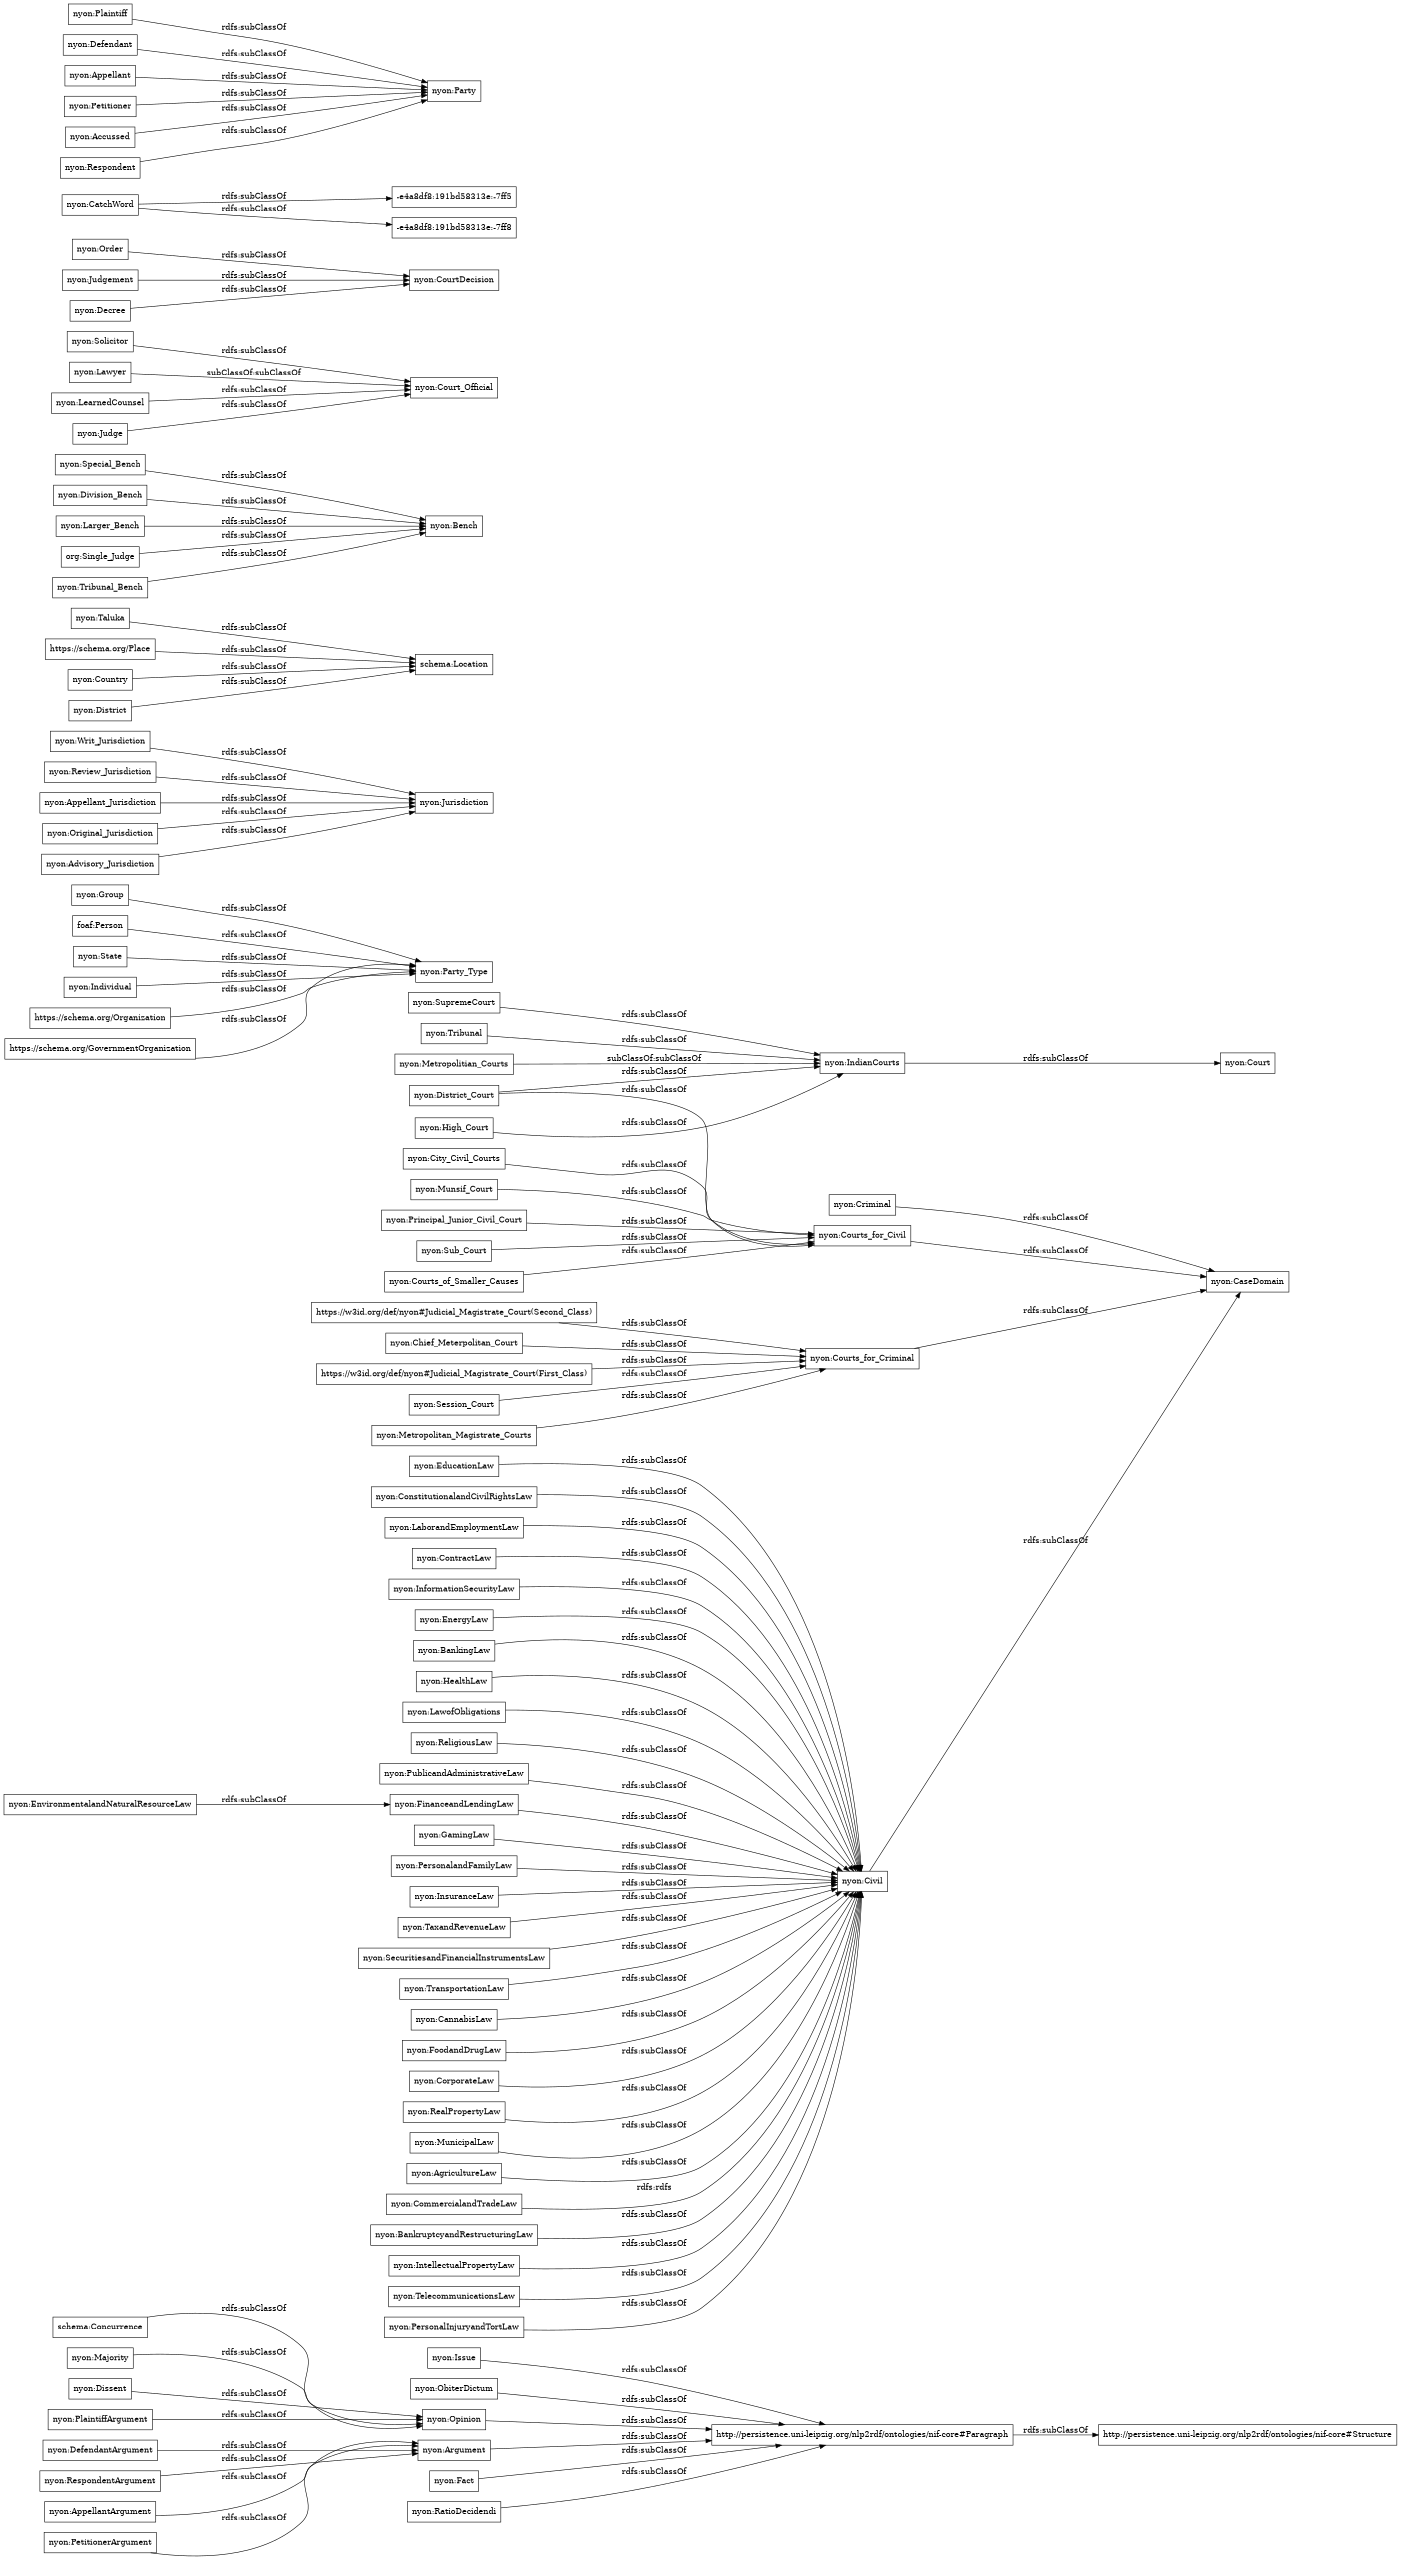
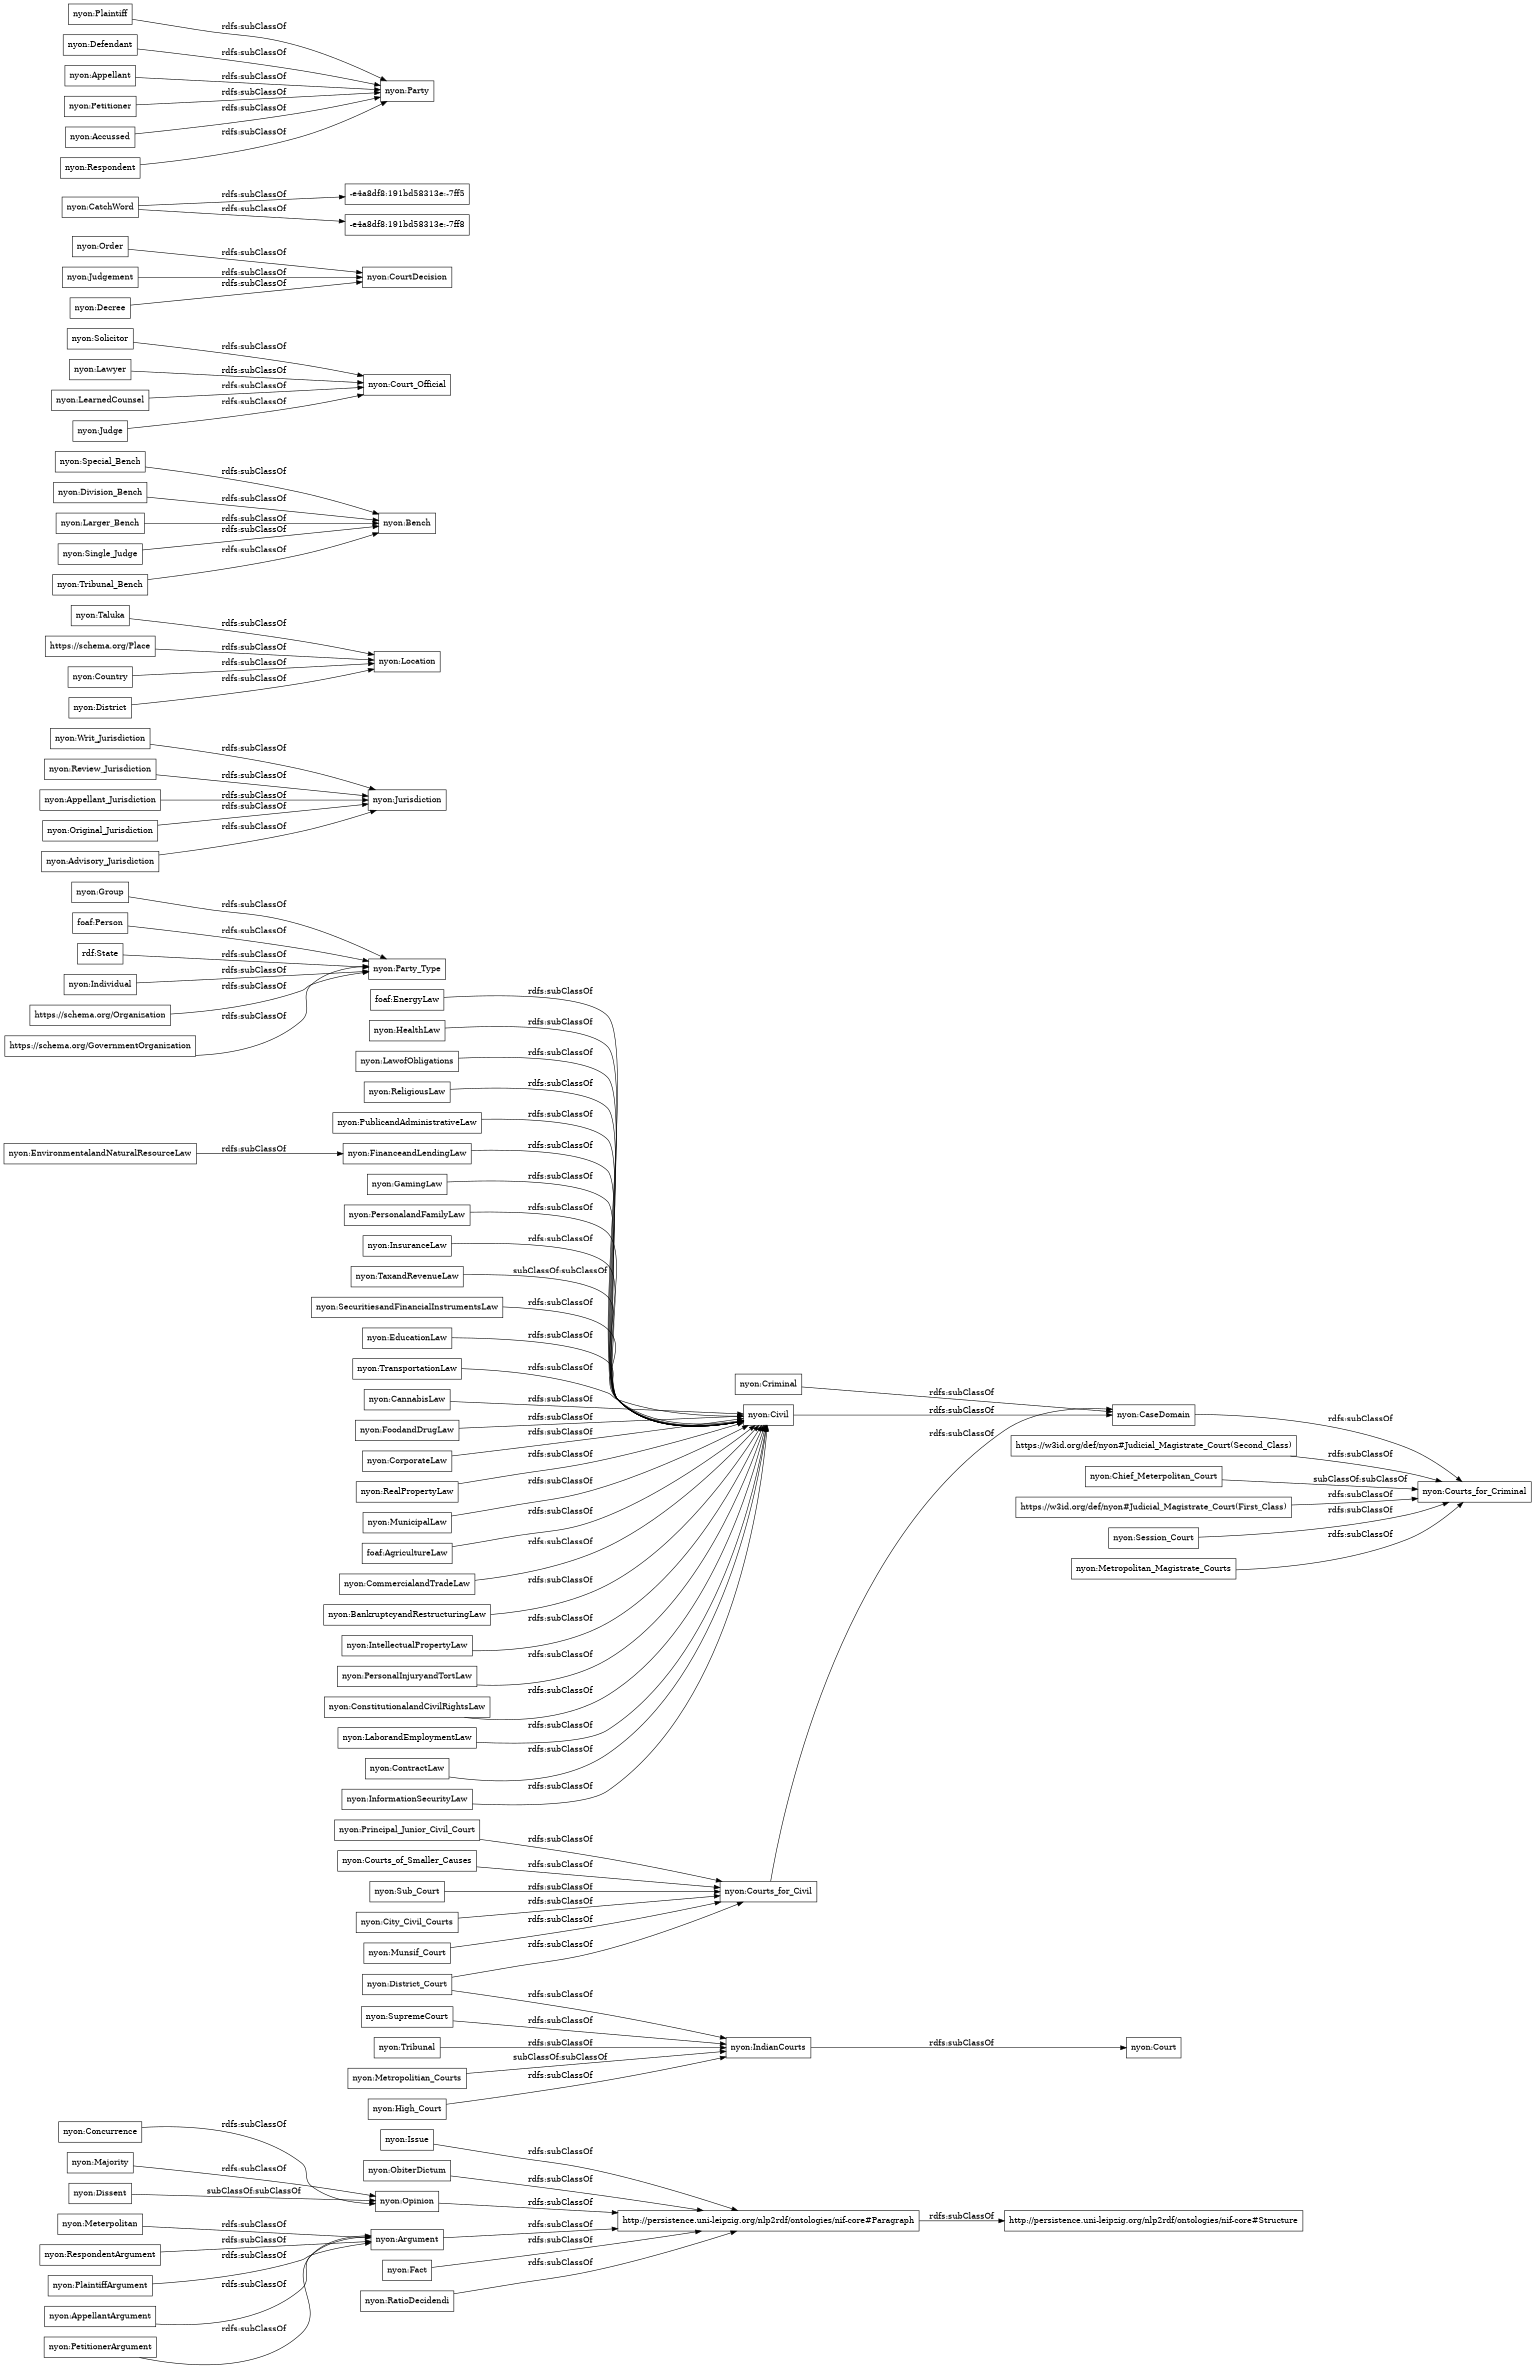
edge "nyon:Lawyer" -> "nyon:Court_Official": label "subClassOf:subClassOf" -> "rdfs:subClassOf"
node "org:Single_Judge": label "org:Single_Judge" -> "nyon:Single_Judge"
node "schema:Location": label "schema:Location" -> "nyon:Location"
node "nyon:State": label "nyon:State" -> "rdf:State"
edge "nyon:Courts_for_Criminal" -> "nyon:CaseDomain": reversed
edge "nyon:Chief_Meterpolitan_Court" -> "nyon:Courts_for_Criminal": label "rdfs:subClassOf" -> "subClassOf:subClassOf"
node "nyon:EnergyLaw": label "nyon:EnergyLaw" -> "foaf:EnergyLaw"
node "nyon:BankingLaw": removed
edge "nyon:TaxandRevenueLaw" -> "nyon:Civil": label "rdfs:subClassOf" -> "subClassOf:subClassOf"
node "nyon:AgricultureLaw": label "nyon:AgricultureLaw" -> "foaf:AgricultureLaw"
edge "nyon:CommercialandTradeLaw" -> "nyon:Civil": label "rdfs:rdfs" -> "rdfs:subClassOf"
node "nyon:TelecommunicationsLaw": removed
node "schema:Concurrence": label "schema:Concurrence" -> "nyon:Concurrence"
edge "nyon:Dissent" -> "nyon:Opinion": label "rdfs:subClassOf" -> "subClassOf:subClassOf"
edge "nyon:PlaintiffArgument" -> "nyon:Opinion": now "nyon:PlaintiffArgument" -> "nyon:Argument"
node "nyon:DefendantArgument": label "nyon:DefendantArgument" -> "nyon:Meterpolitan"
